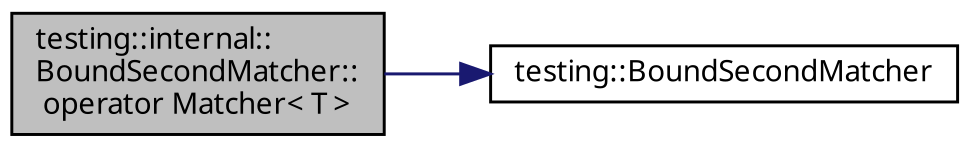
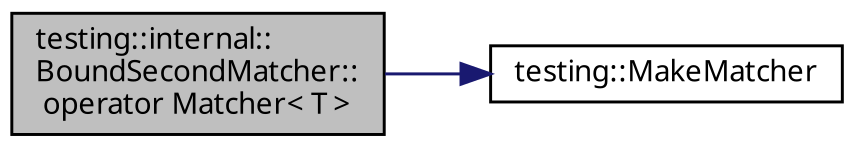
node "testing::BoundSecondMatcher": label "testing::BoundSecondMatcher" -> "testing::MakeMatcher"
